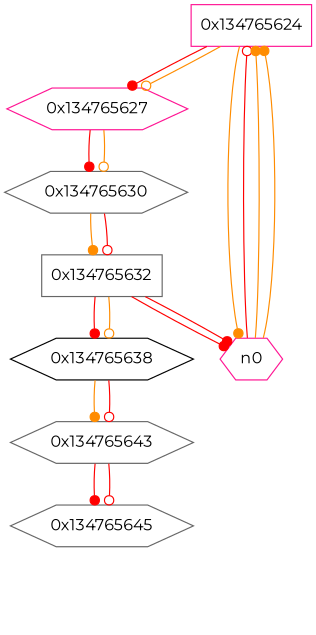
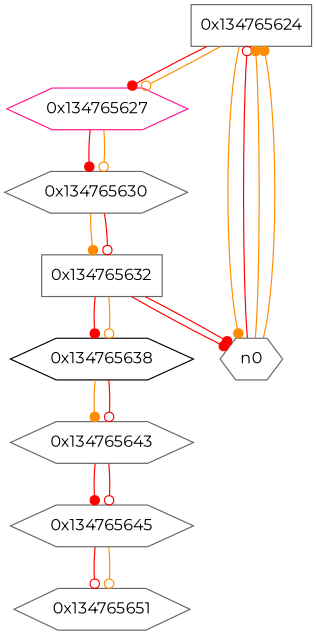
node "0x134765624": color deeppink -> gray40
node "n0": color deeppink -> gray40
node "0x134765651": added
